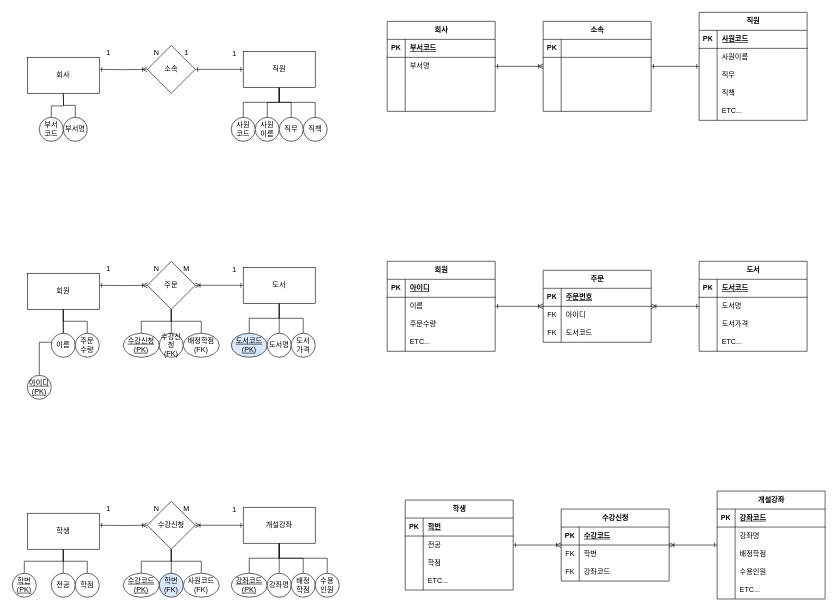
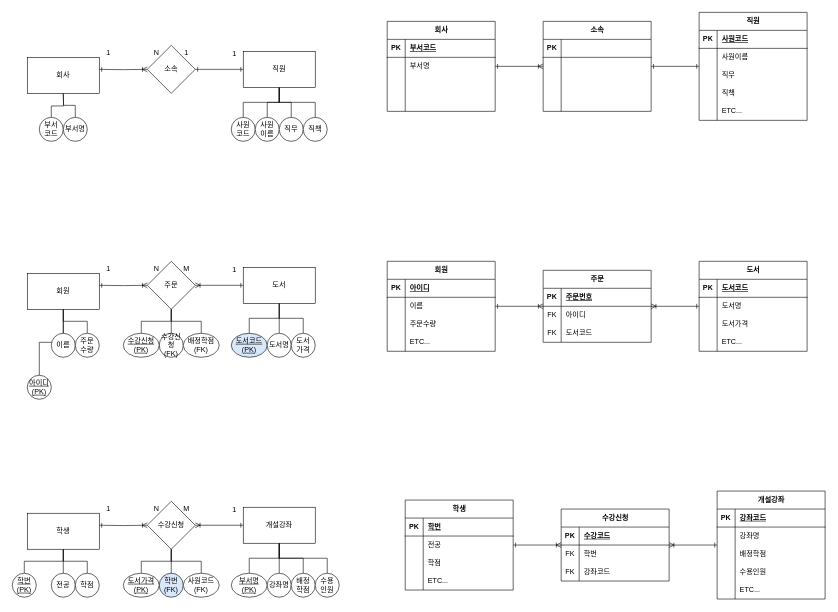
node "수강코드(PK)": label "수강코드(PK)" -> "도서가격(PK)"
node "강좌코드 (PK)": label "강좌코드 (PK)" -> "부서명 (PK)"
